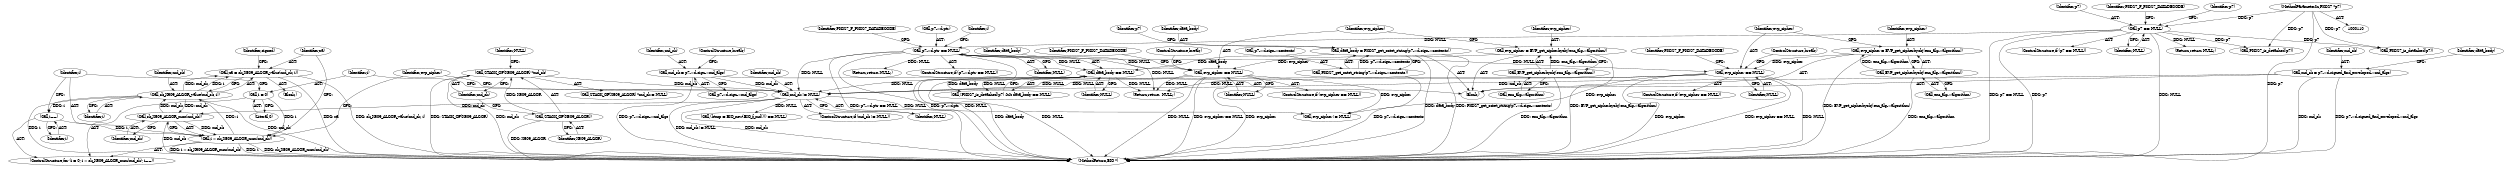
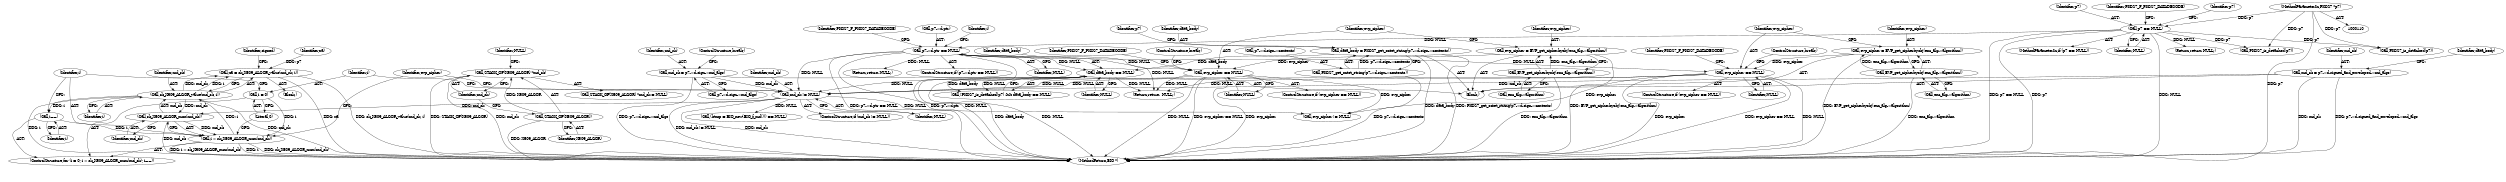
node "(ControlStructure,if (p7 == NULL))": label "(ControlStructure,if (p7 == NULL))" -> "(MethodParameterIn,if (p7 == NULL))"
edge "(Identifier,xa)" -> "(Call,xa = sk_X509_ALGOR_value(md_sk, i))": label "AST: " -> "DDG: p7"
edge "(Call,STACK_OF(X509_ALGOR) *md_sk)" -> "(Call,md_sk != NULL)": removed, label "DDG: md_sk"
edge "(Identifier,xa)" -> "(Call,i < sk_X509_ALGOR_num(md_sk))": now "(Literal,0)" -> "(Call,i < sk_X509_ALGOR_num(md_sk))"
edge "(Call,sk_X509_ALGOR_num(md_sk))" -> "(Call,sk_X509_ALGOR_value(md_sk, i))": label "DDG: md_sk" -> "AST: md_sk"
